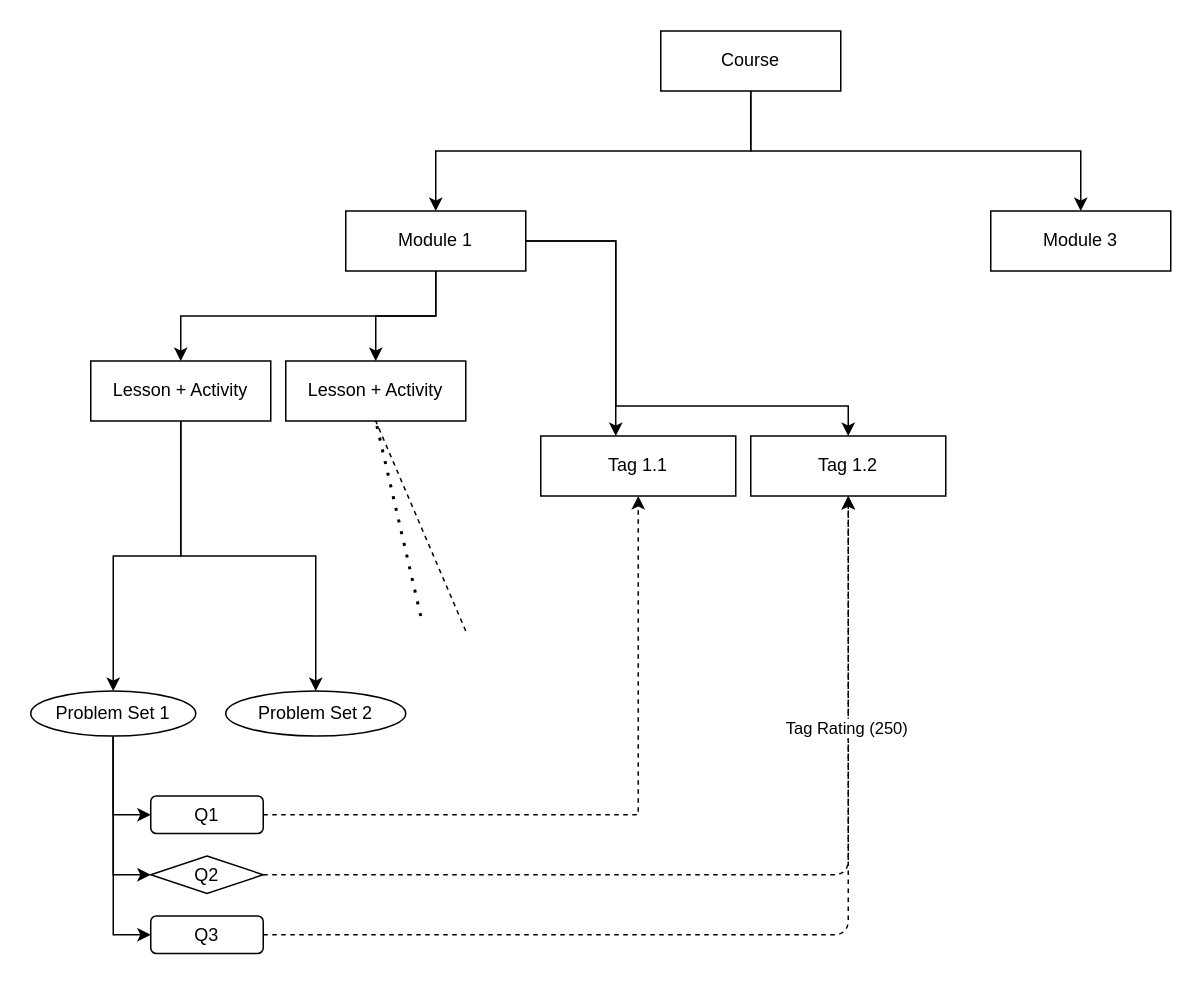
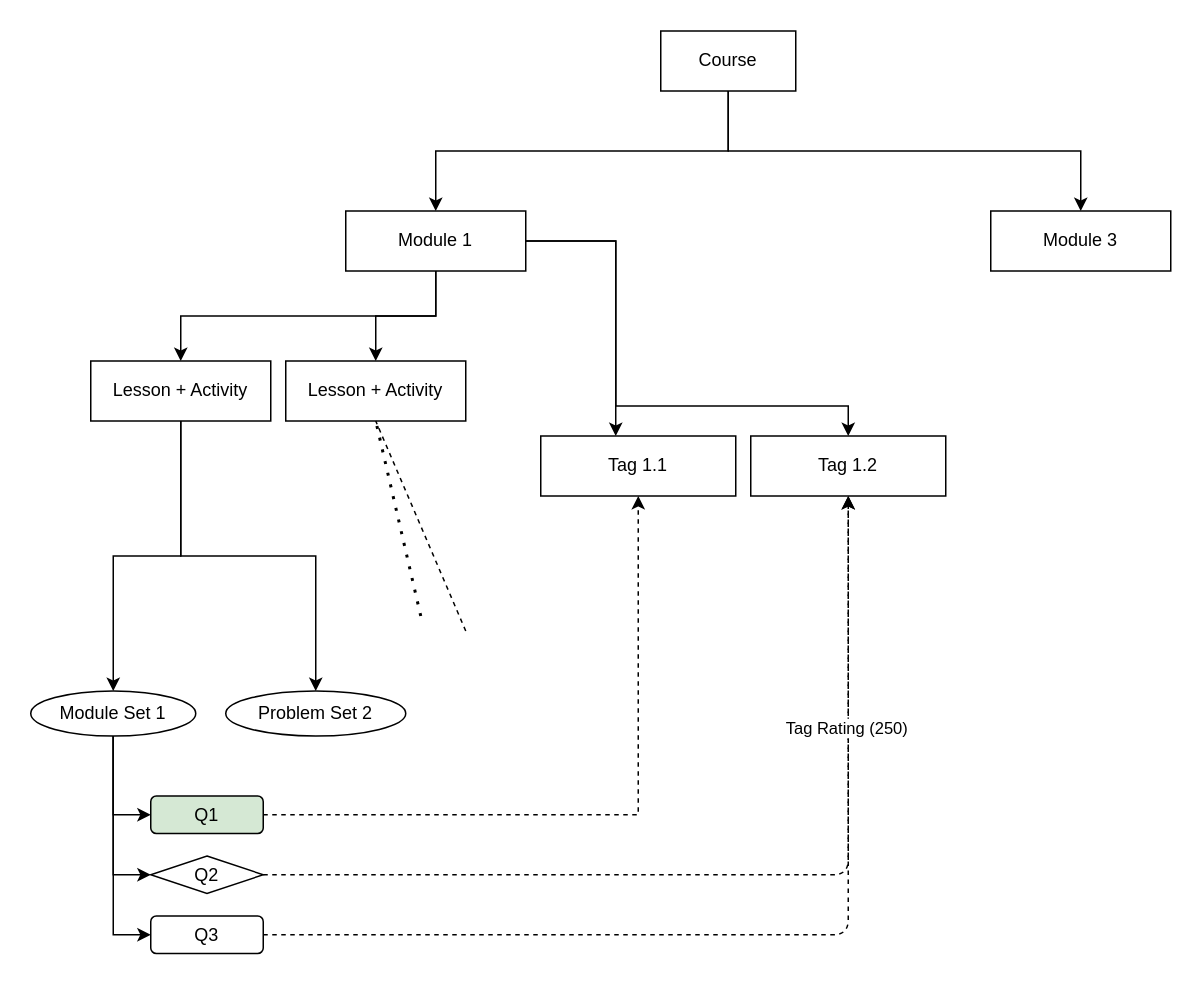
node "Course": size 180x60 -> 135x60
node "Problem Set 1": label "Problem Set 1" -> "Module Set 1"
node "Q1": fillcolor #ffffff -> #d5e8d4
